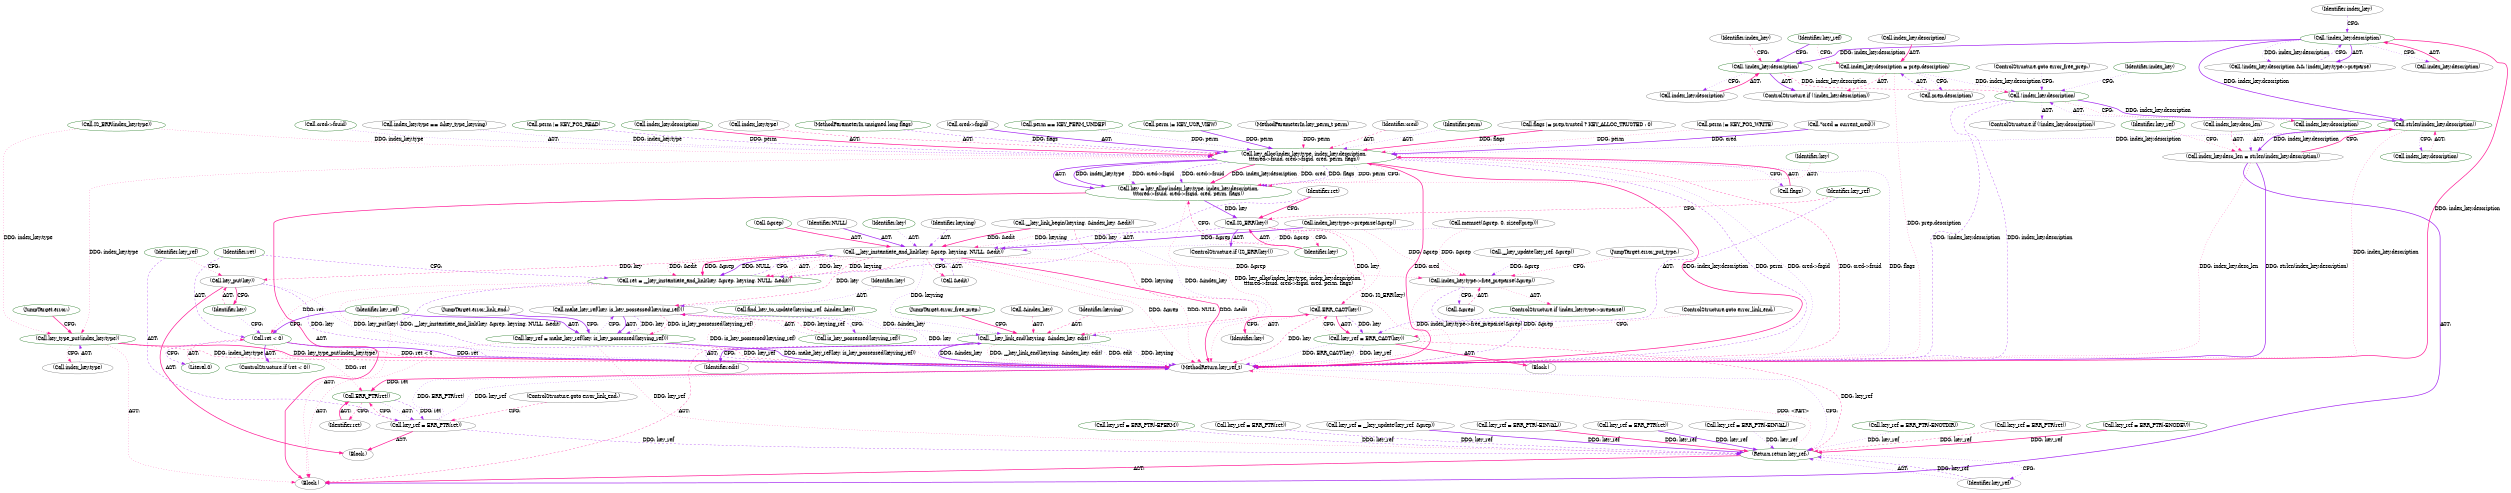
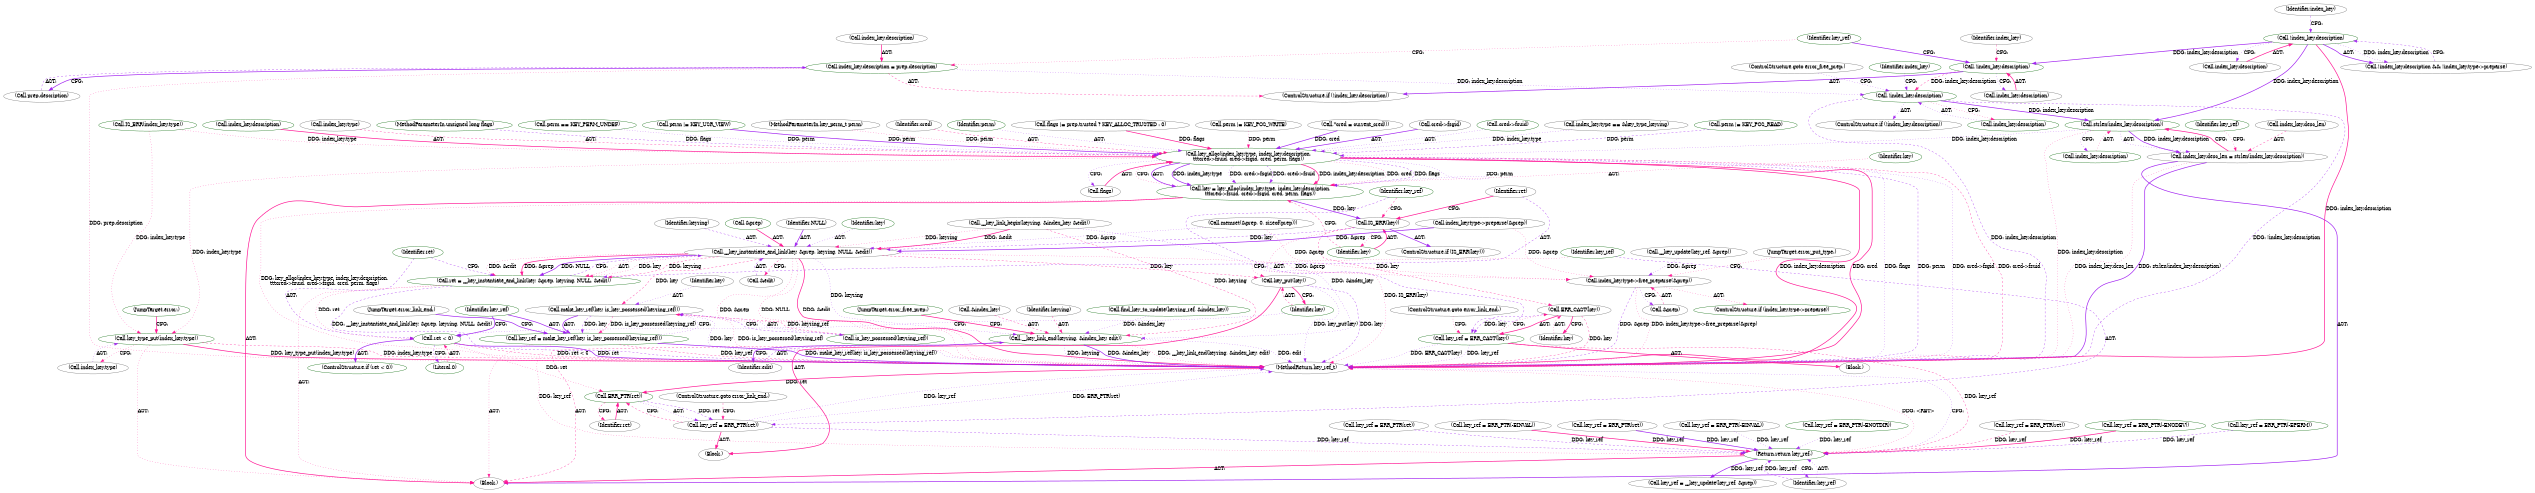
edge "(Call,index_key.description = prep.description)" -> "(Call,prep.description)": style dotted -> bold
edge "(Call,key_ref = __key_update(key_ref, &prep))" -> "(Return,return key_ref;)": reversed
